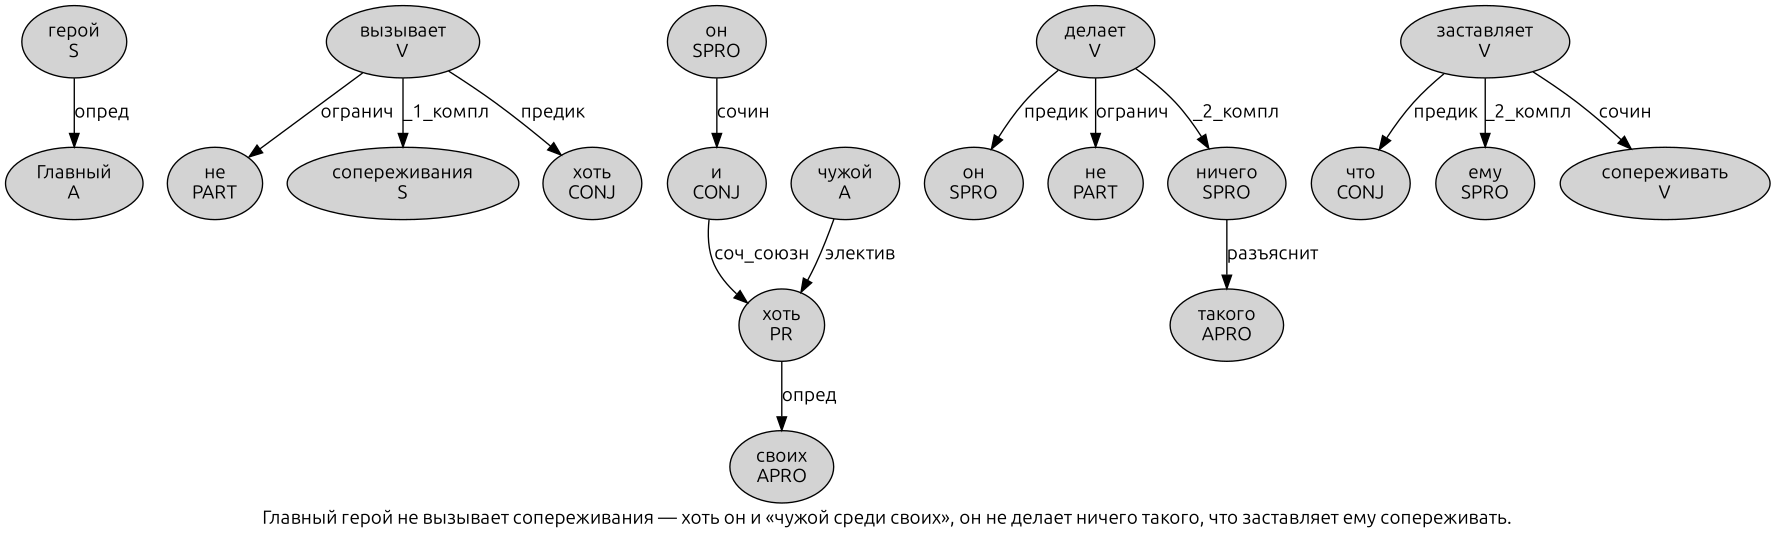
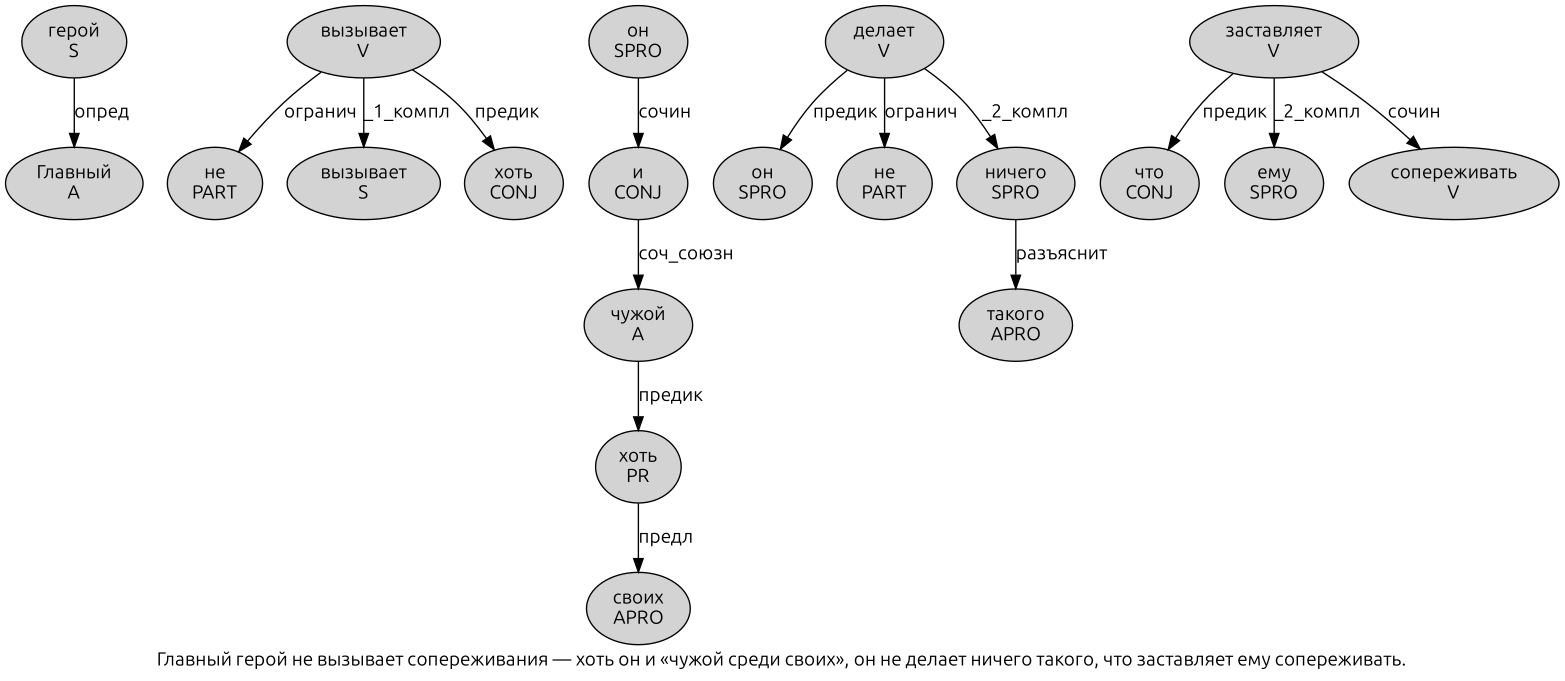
node "сопереживания S": label "сопереживания S" -> "вызывает S"
edge "чужой A" -> "хоть PR": label "электив" -> "предик"
edge "и CONJ" -> "хоть PR": now "и CONJ" -> "чужой A"
edge "хоть PR" -> "своих APRO": label "опред" -> "предл"
